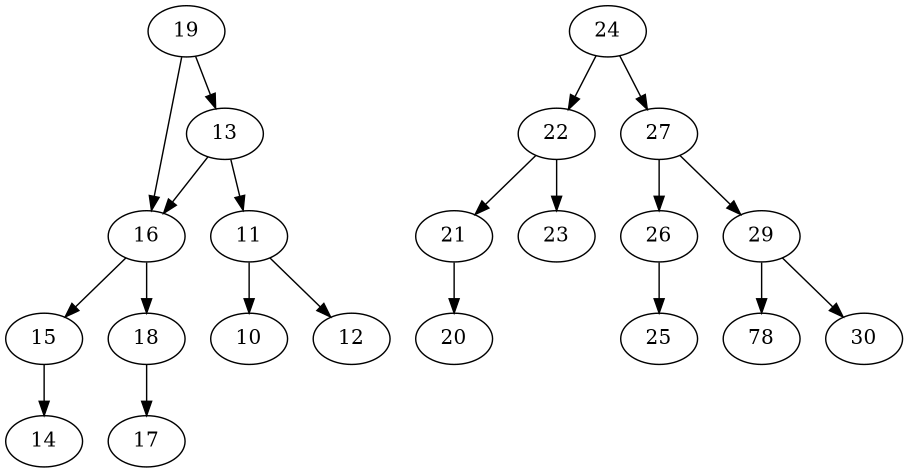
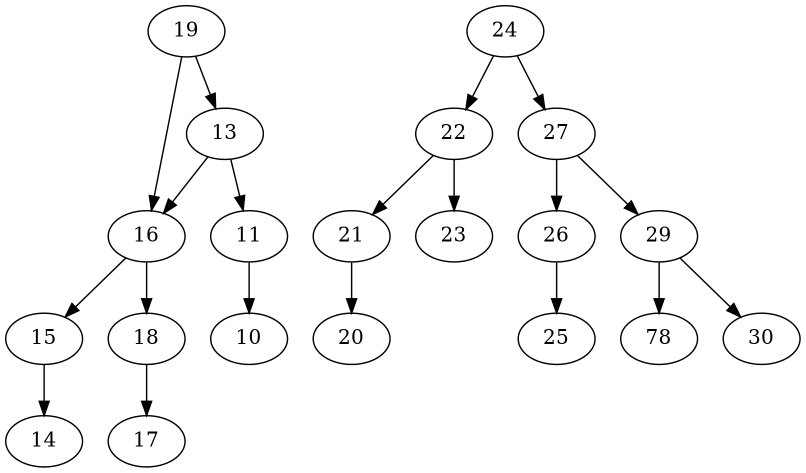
node "12": removed
